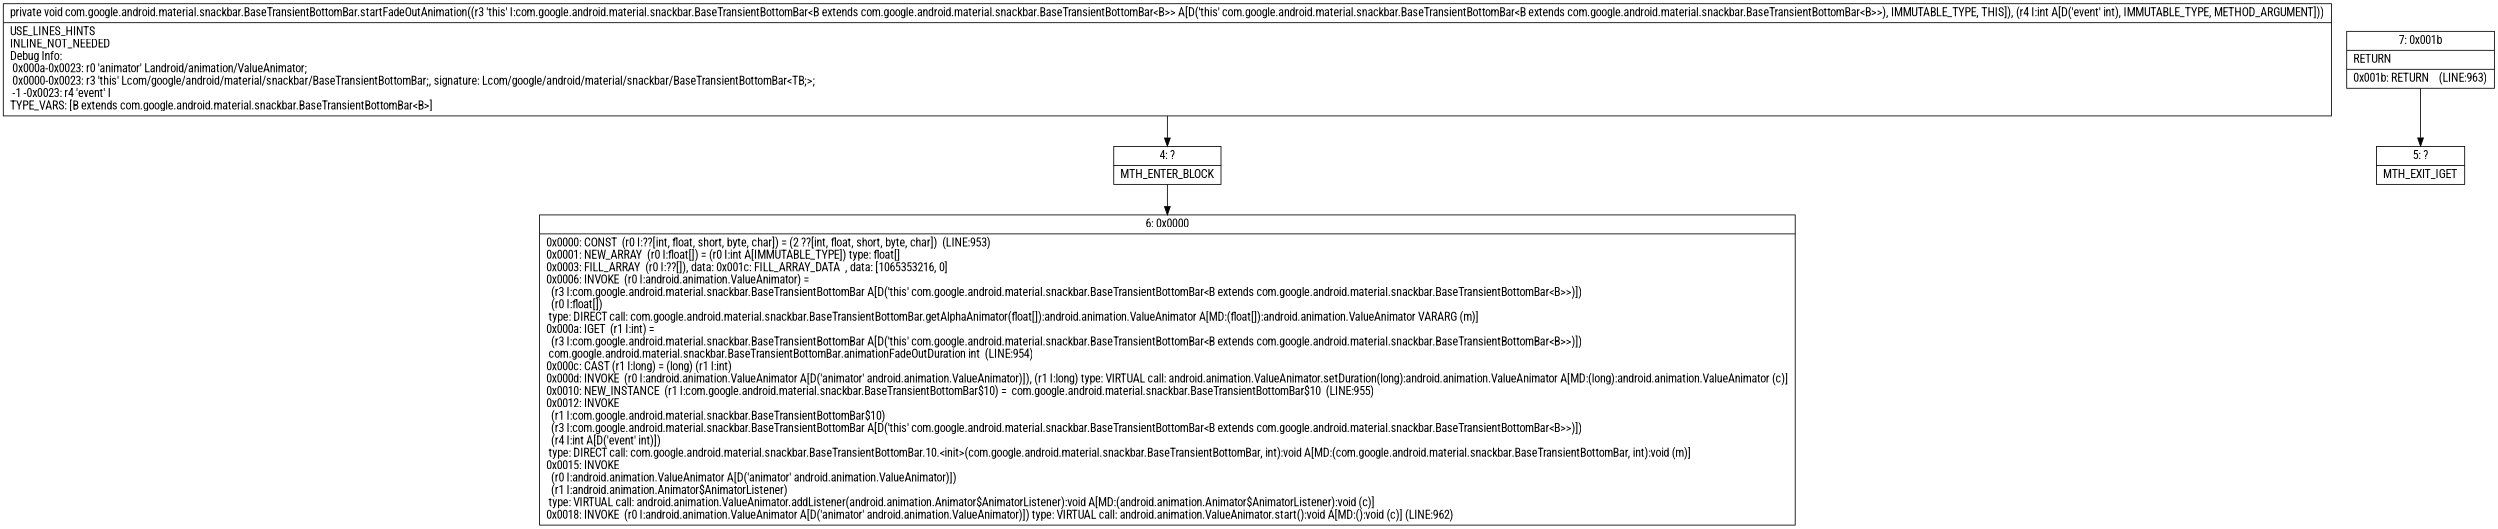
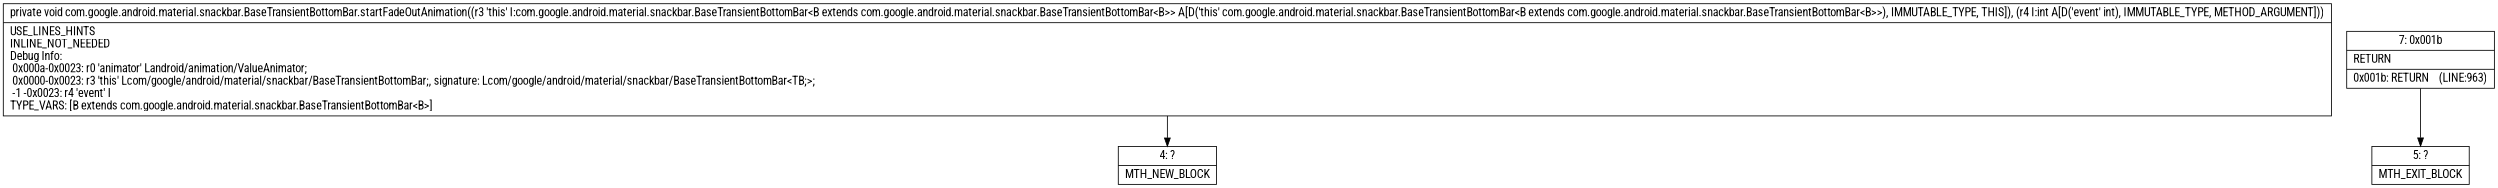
node "4: ?": text "MTH_ENTER_BLOCK" -> "MTH_NEW_BLOCK"
node "5: ?": text "MTH_EXIT_IGET" -> "MTH_EXIT_BLOCK"
node "6: 0x0000": removed
